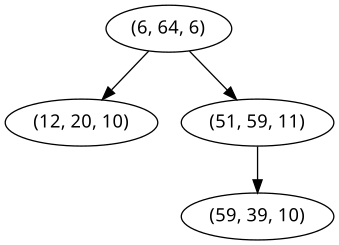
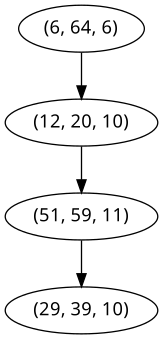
edge "(6, 64, 6)" -> "(51, 59, 11)": now "(12, 20, 10)" -> "(51, 59, 11)"
node "(59, 39, 10)": label "(59, 39, 10)" -> "(29, 39, 10)"
